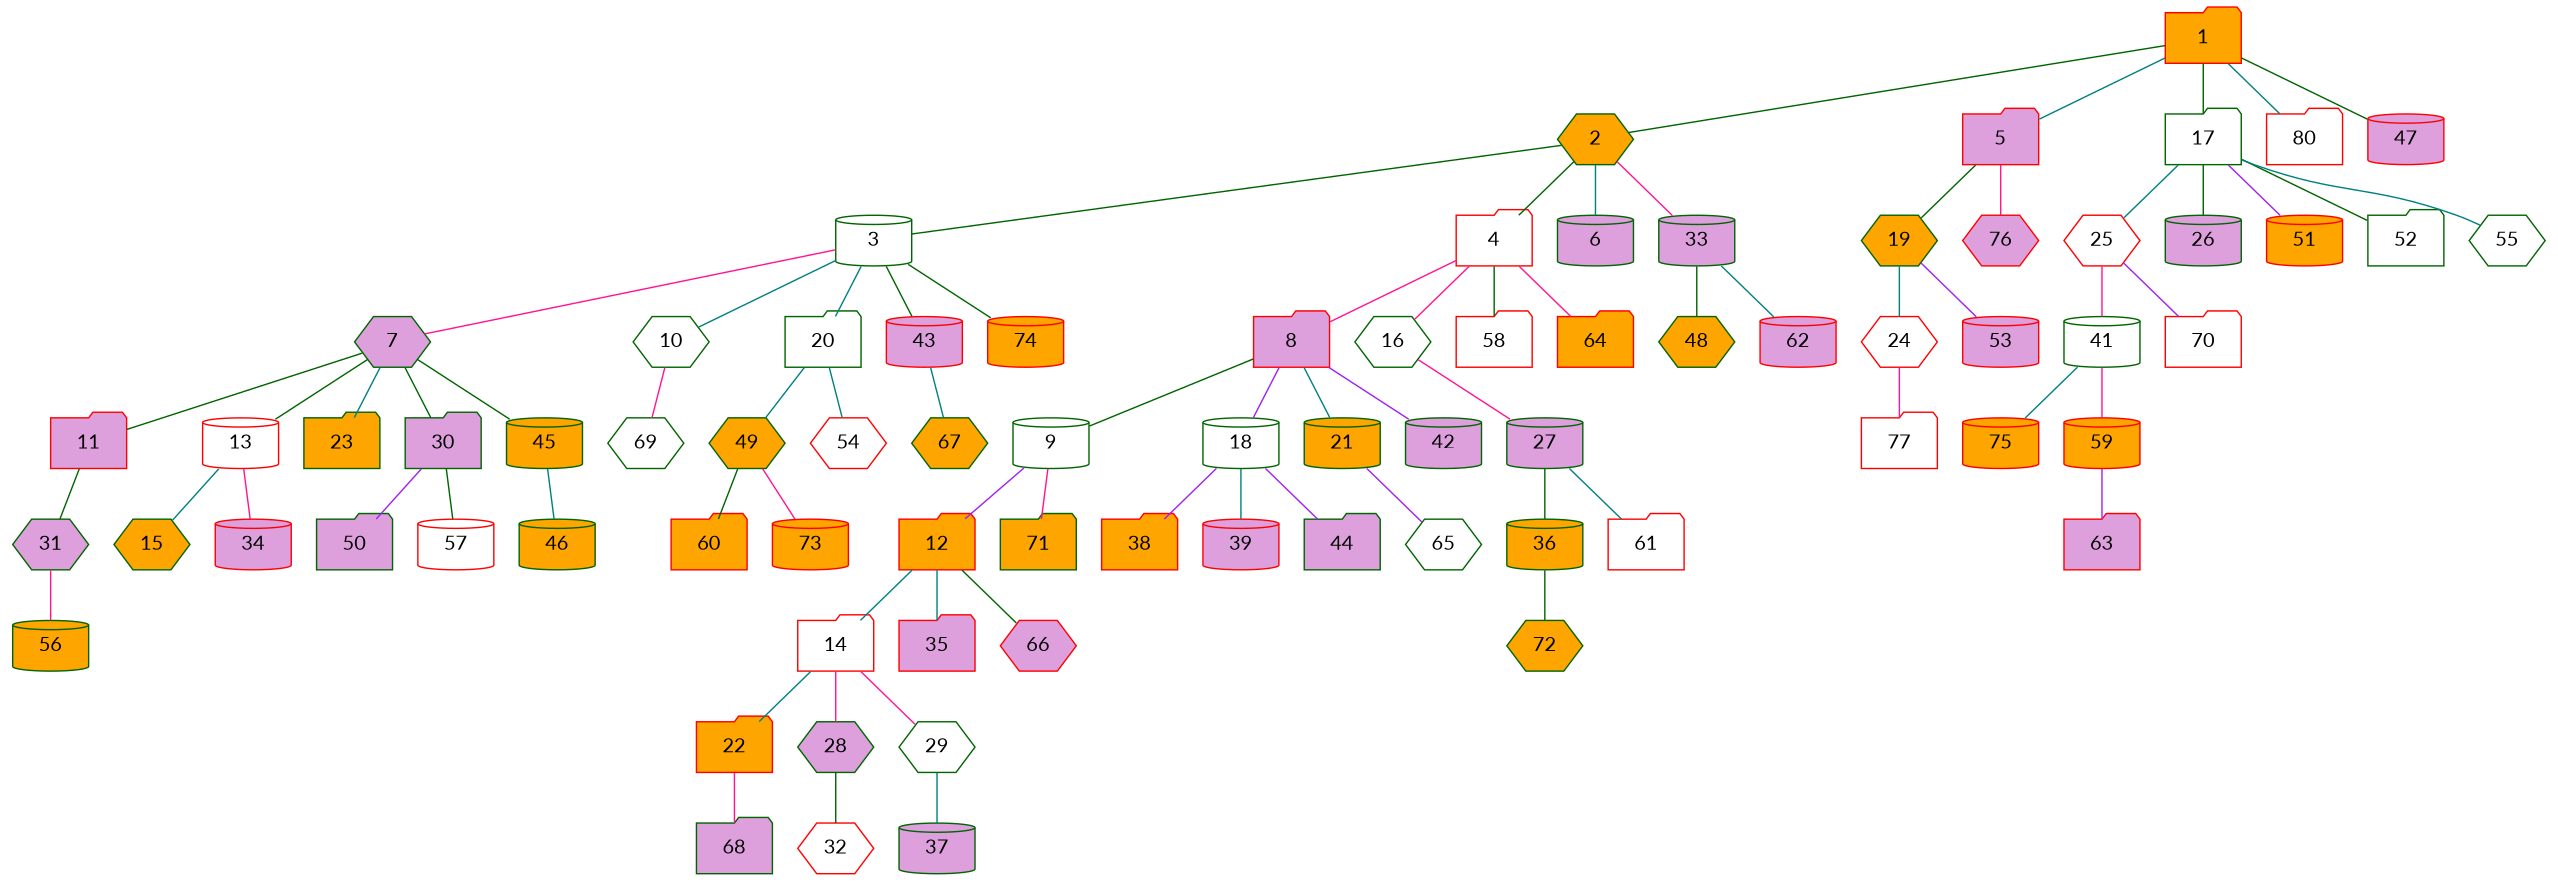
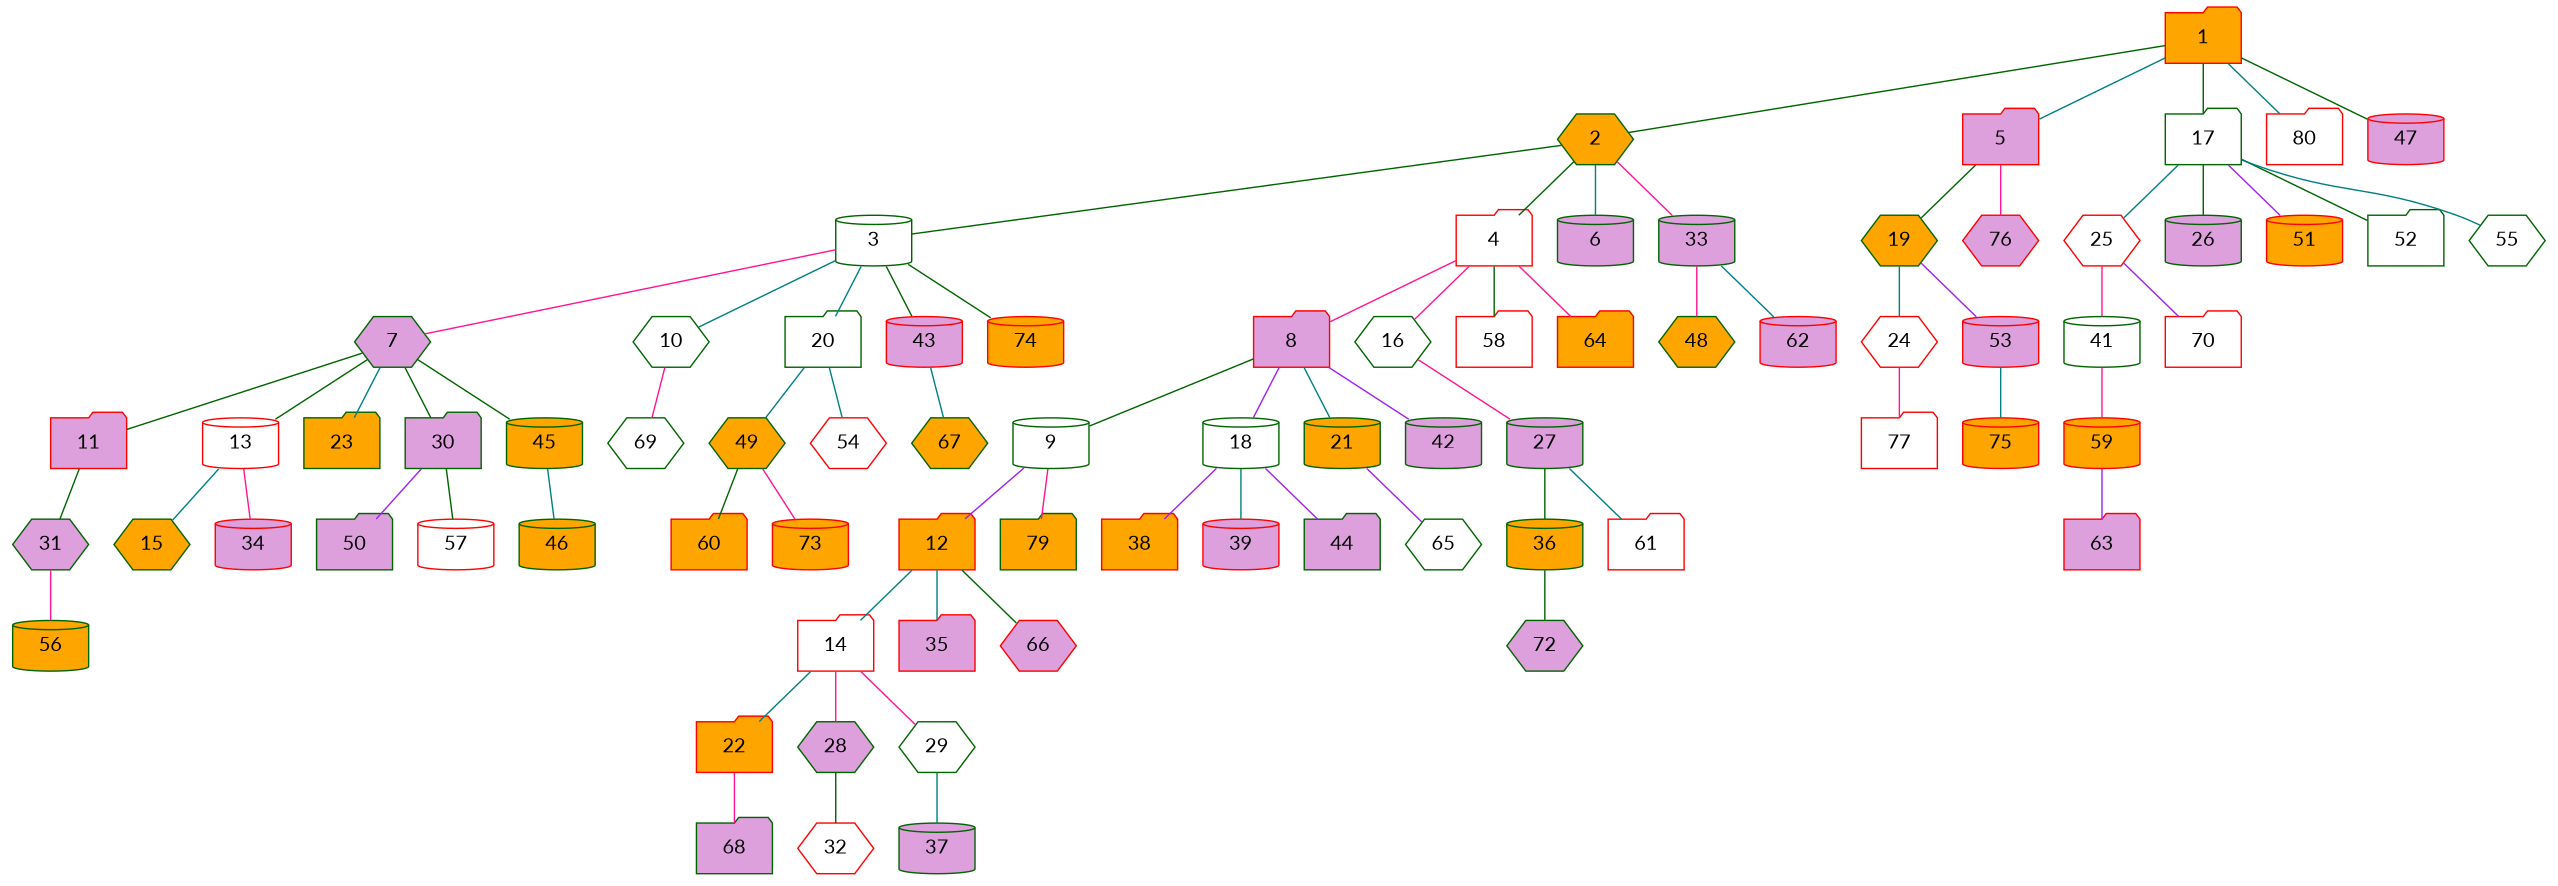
edge "33" -- "48": color darkgreen -> deeppink
edge "41" -- "75": now "53" -- "75"
node "71": label "71" -> "79"
node "72": fillcolor orange -> plum
